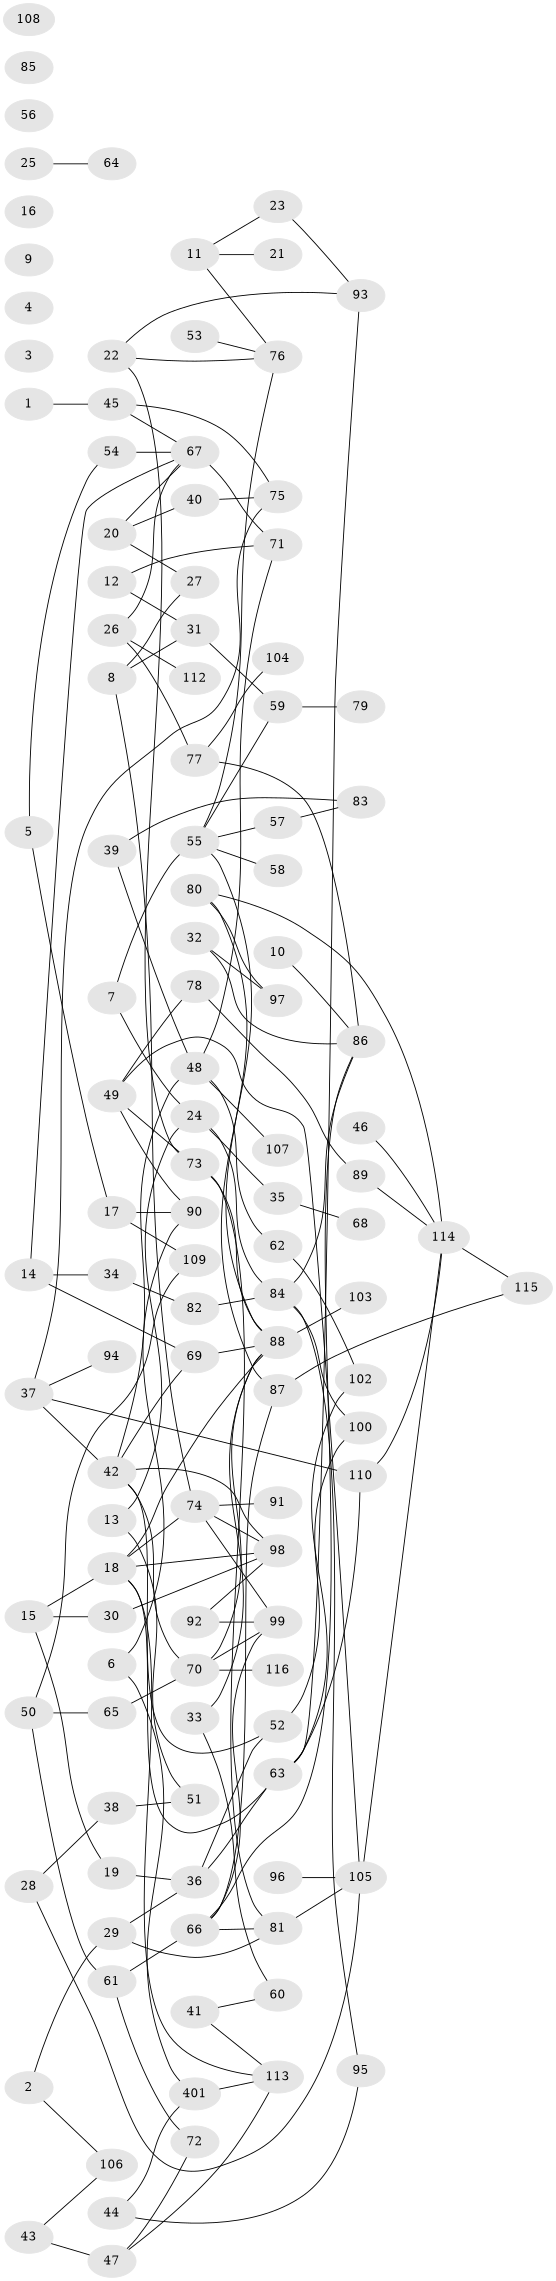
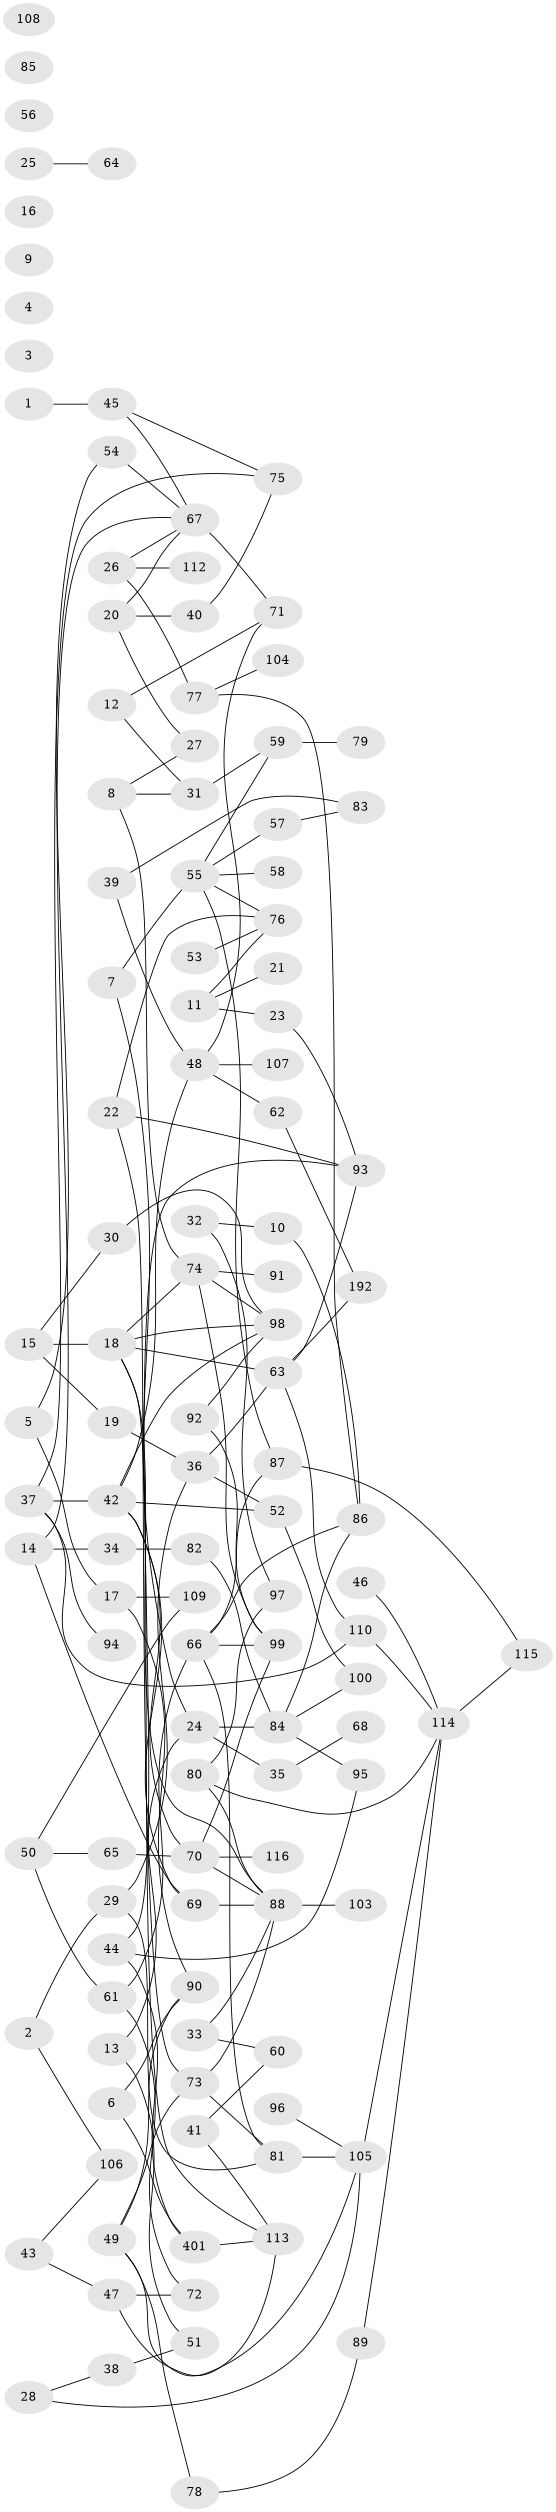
edge "32" -- "86": now "32" -- "10"
node "102": label "102" -> "192"
edge "93" -- "44": added
